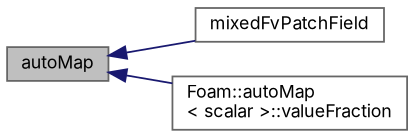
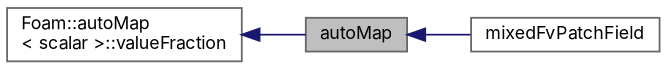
edge "Foam::autoMap < scalar >::valueFraction" -> "autoMap": reversed
